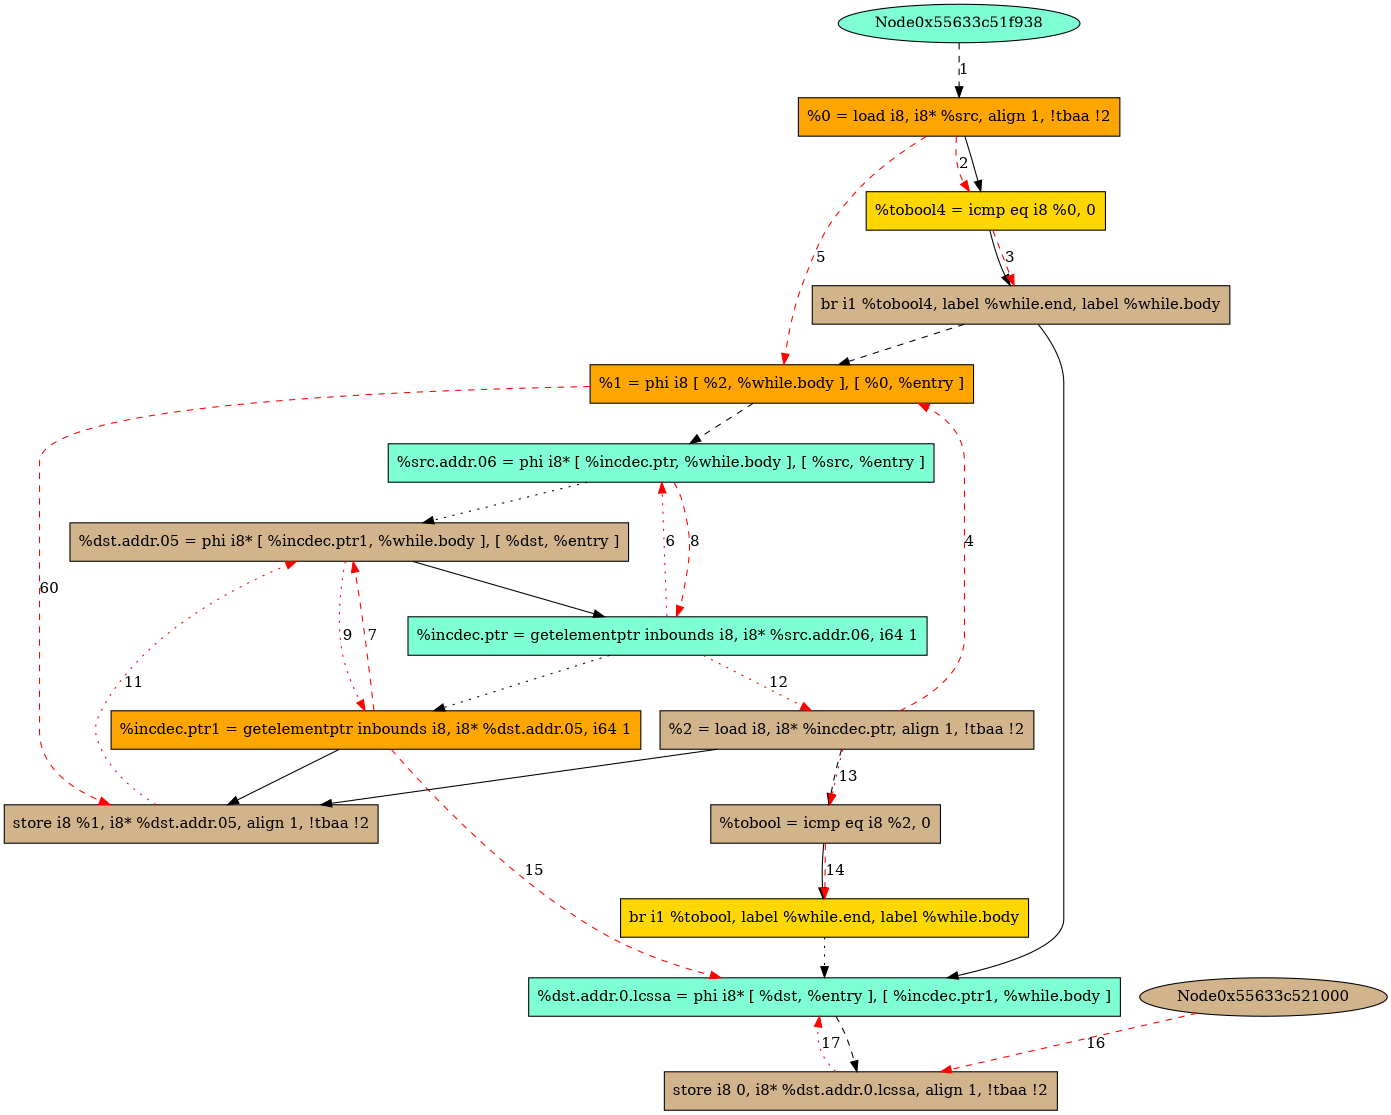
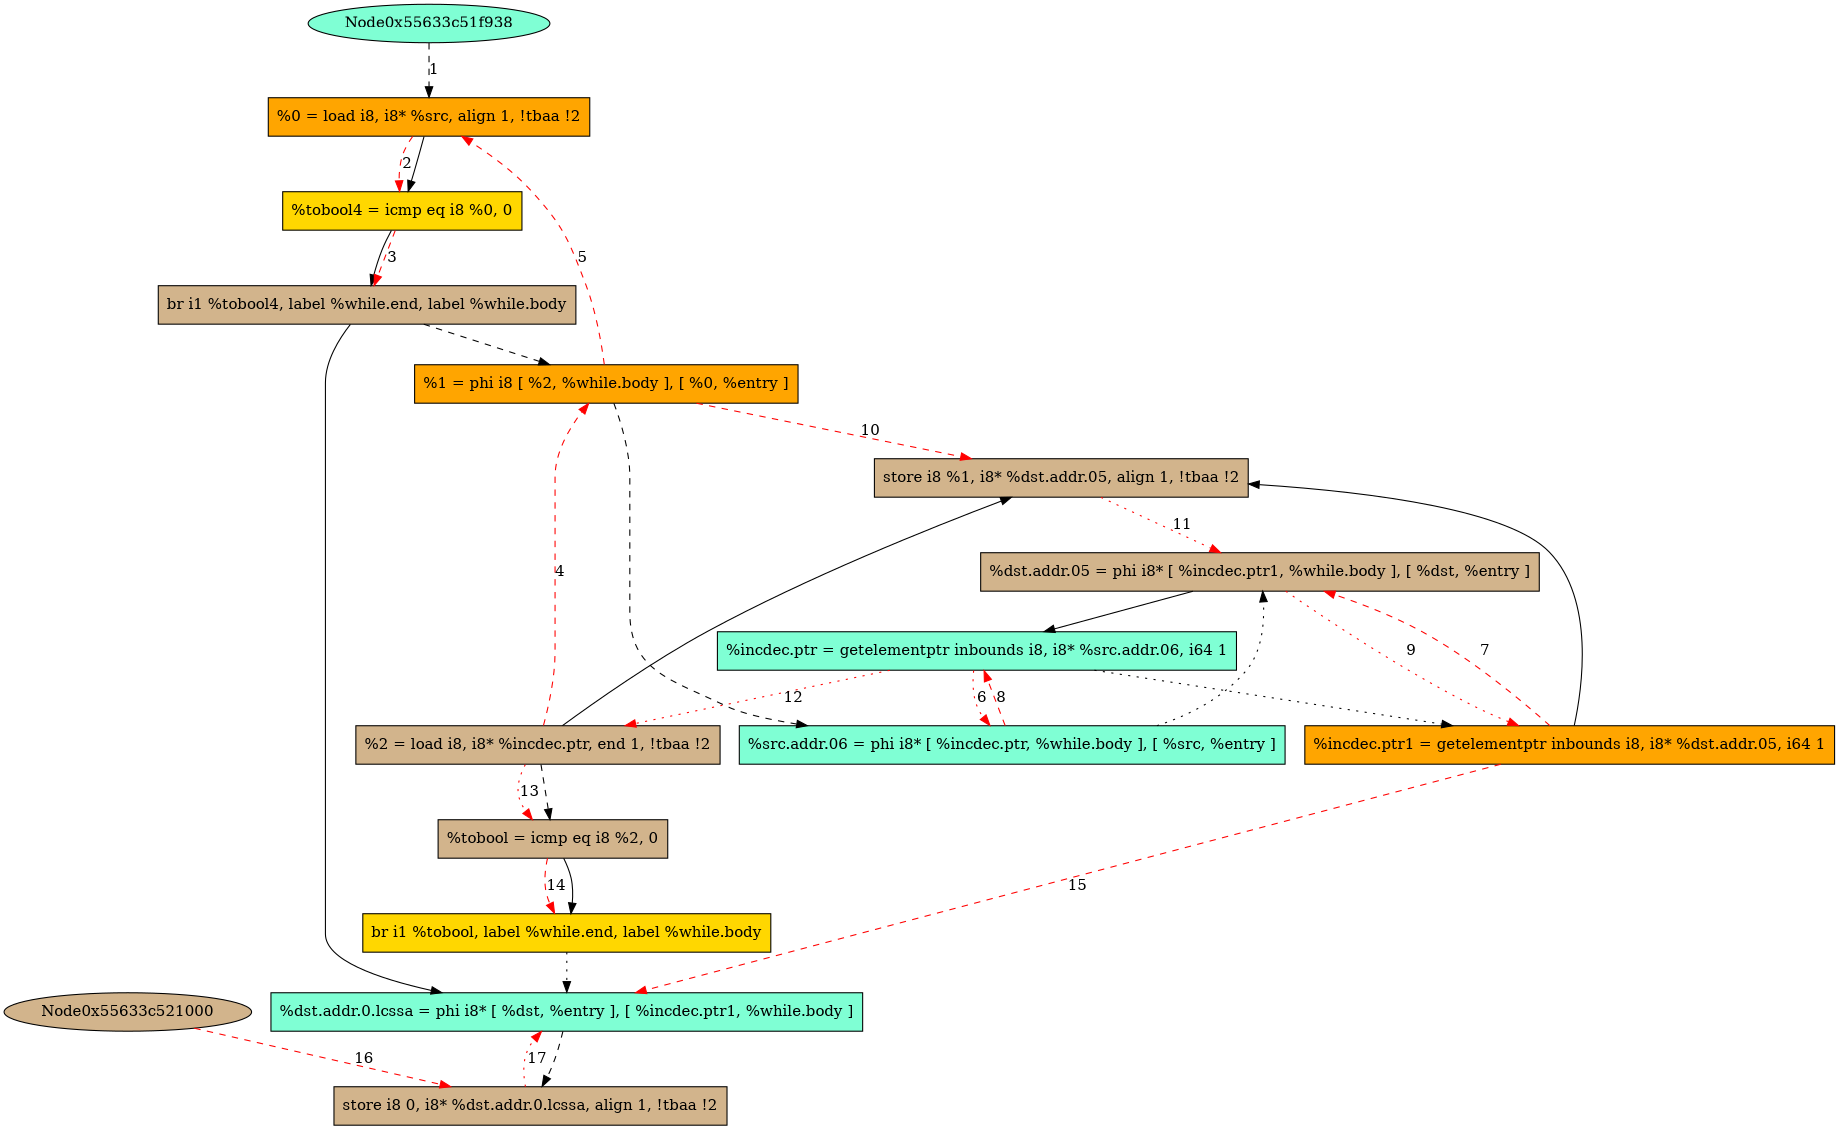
edge "%0 = load i8, i8* %src, align 1, !tbaa !2" -> "%1 = phi i8 [ %2, %while.body ], [ %0, %entry ]": reversed
edge "%1 = phi i8 [ %2, %while.body ], [ %0, %entry ]" -> "store i8 %1, i8* %dst.addr.05, align 1, !tbaa !2": label "60" -> "10"
node "%2 = load i8, i8* %incdec.ptr, align 1, !tbaa !2": label "%2 = load i8, i8* %incdec.ptr, align 1, !tbaa !2" -> "%2 = load i8, i8* %incdec.ptr, end 1, !tbaa !2"
